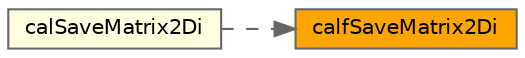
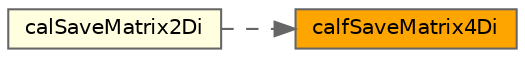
node "calfSaveMatrix2Di": label "calfSaveMatrix2Di" -> "calfSaveMatrix4Di"
